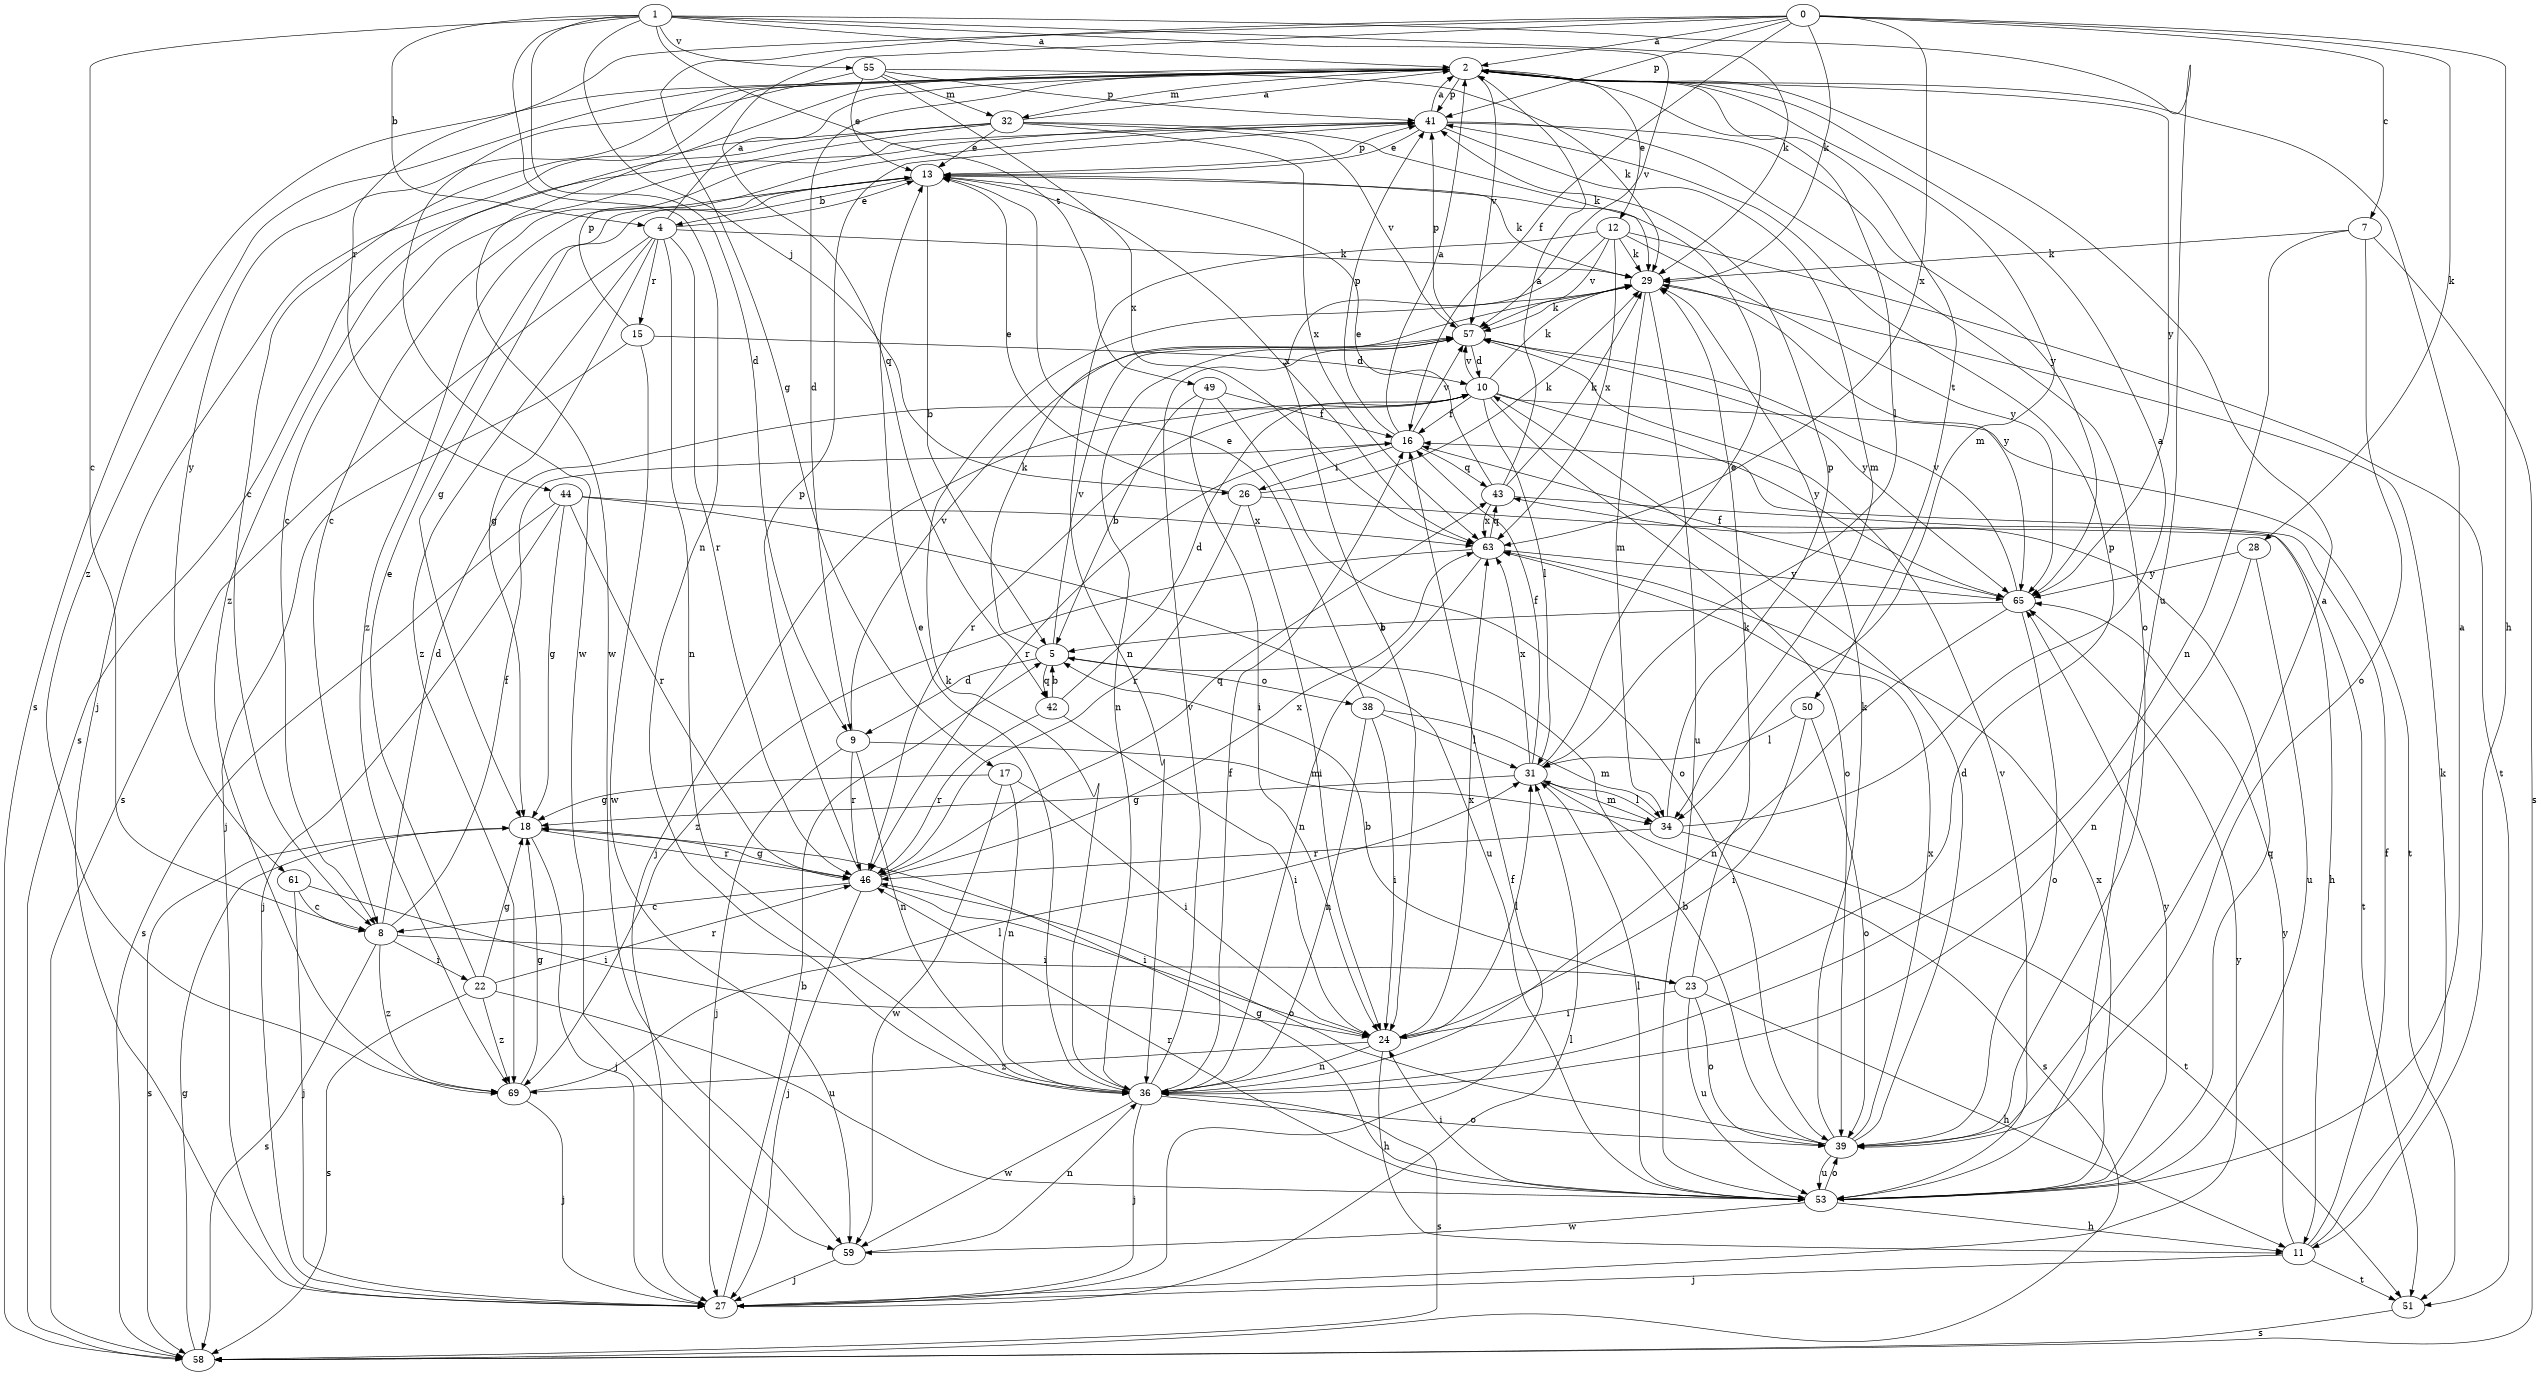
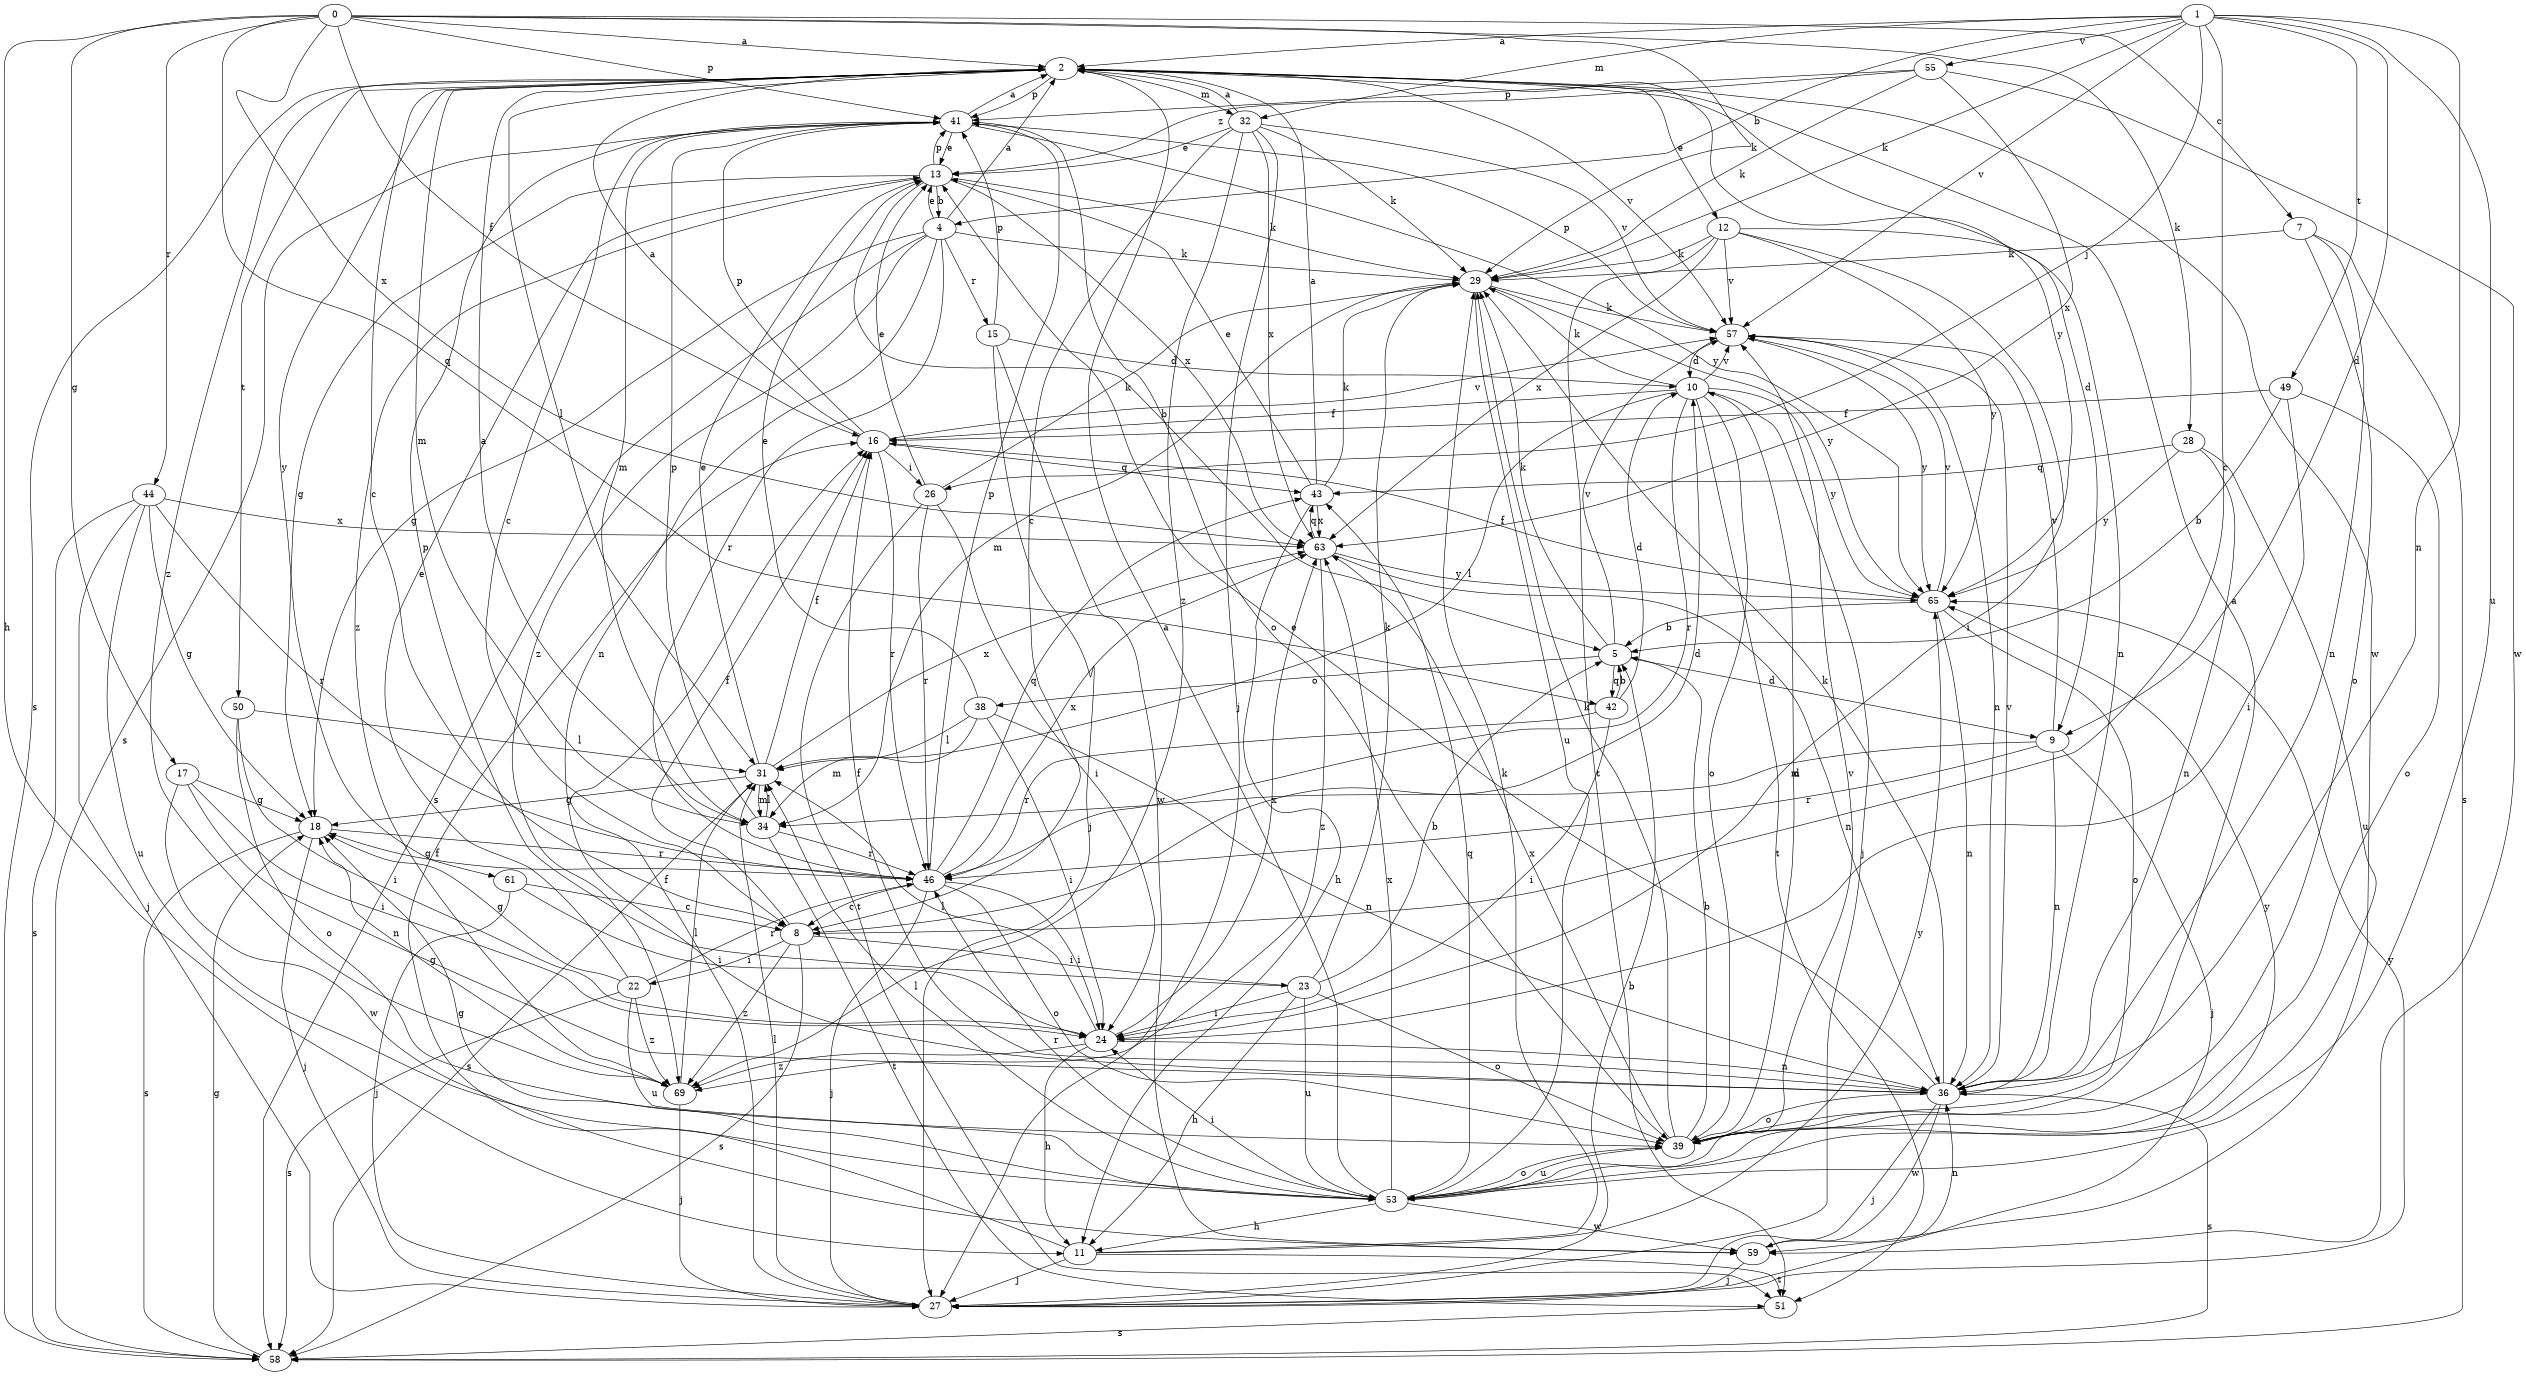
edge "55" -> "32": now "1" -> "32"
edge "55" -> "13": label "e" -> "z"
edge "28" -> "43": added, label "q"
edge "39" -> "46": reversed
